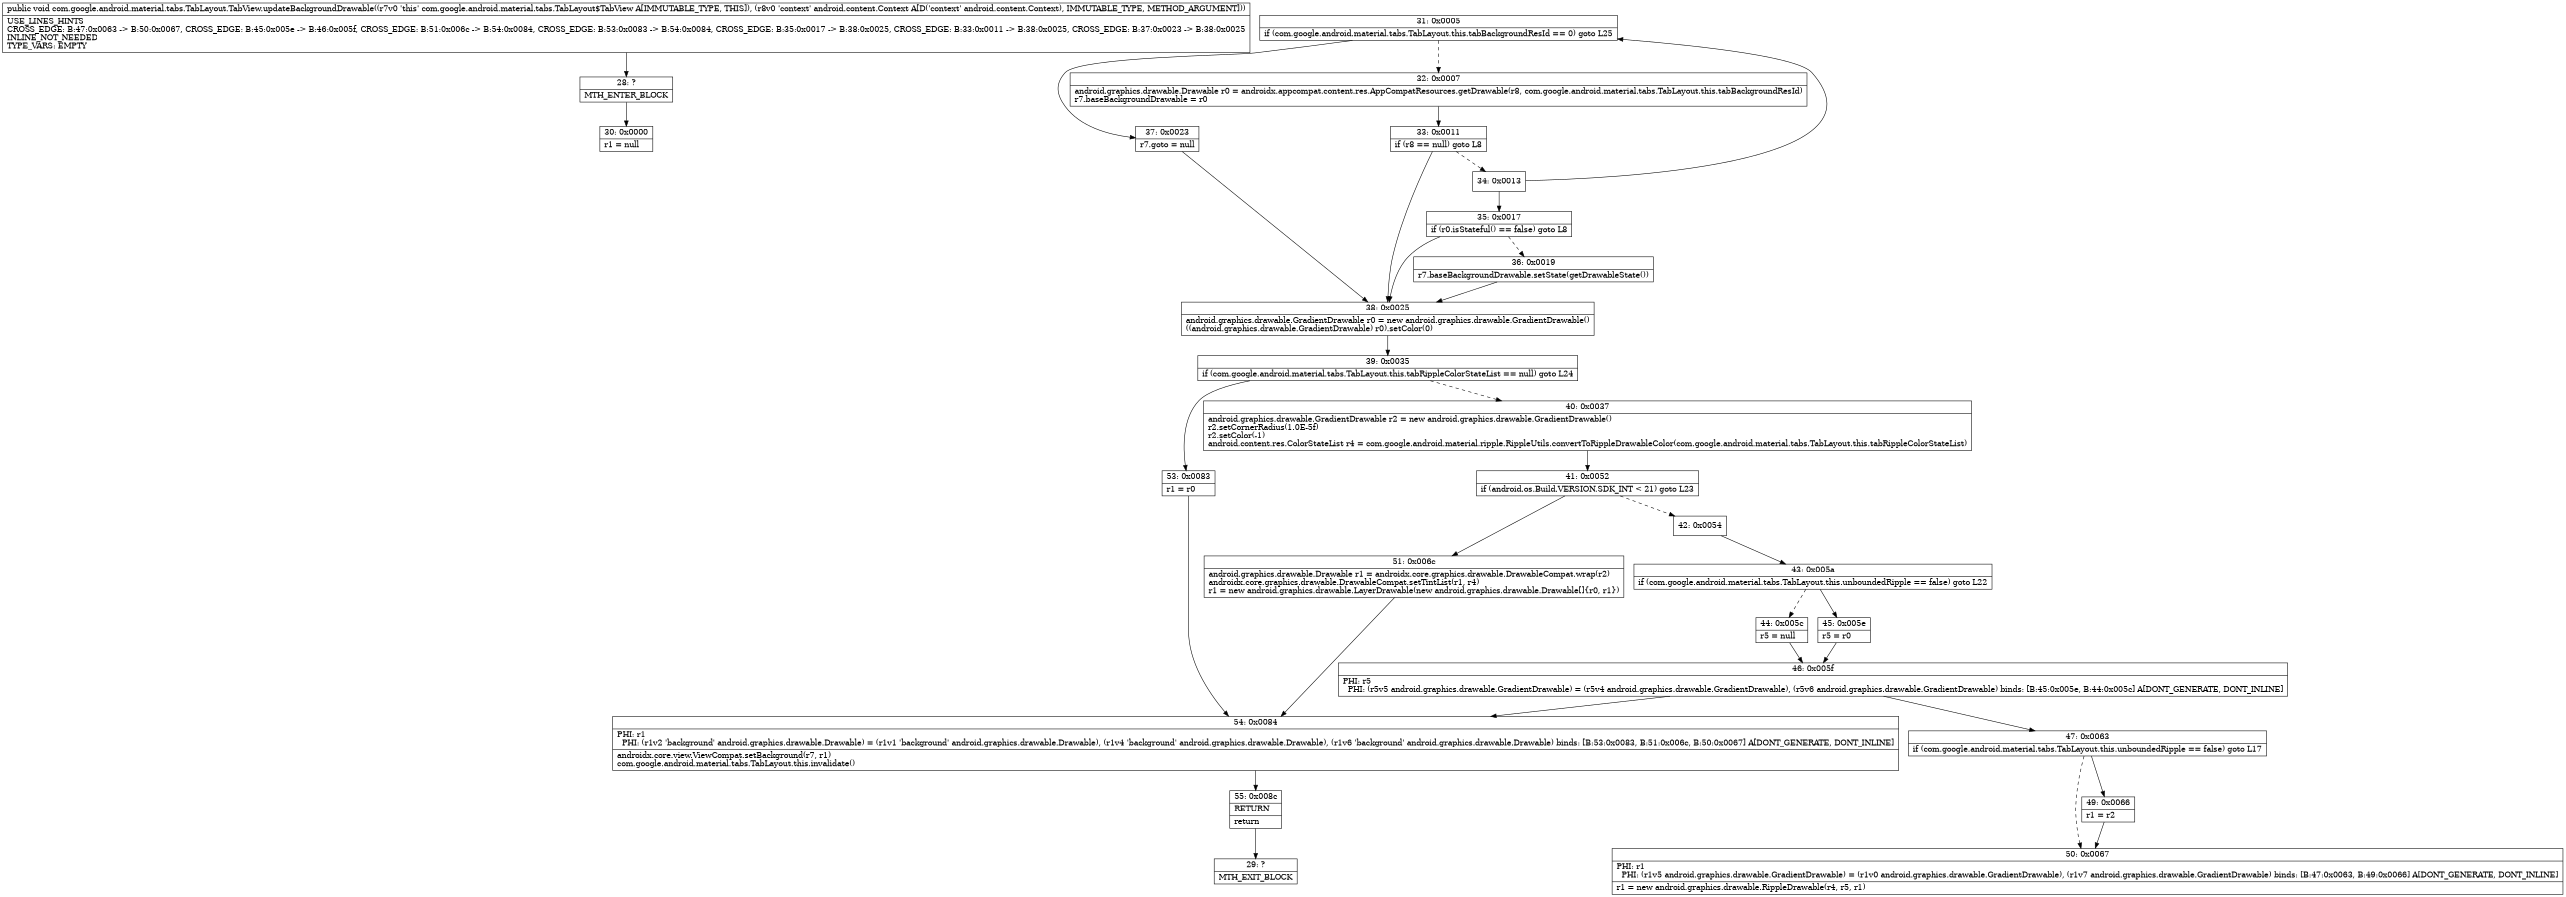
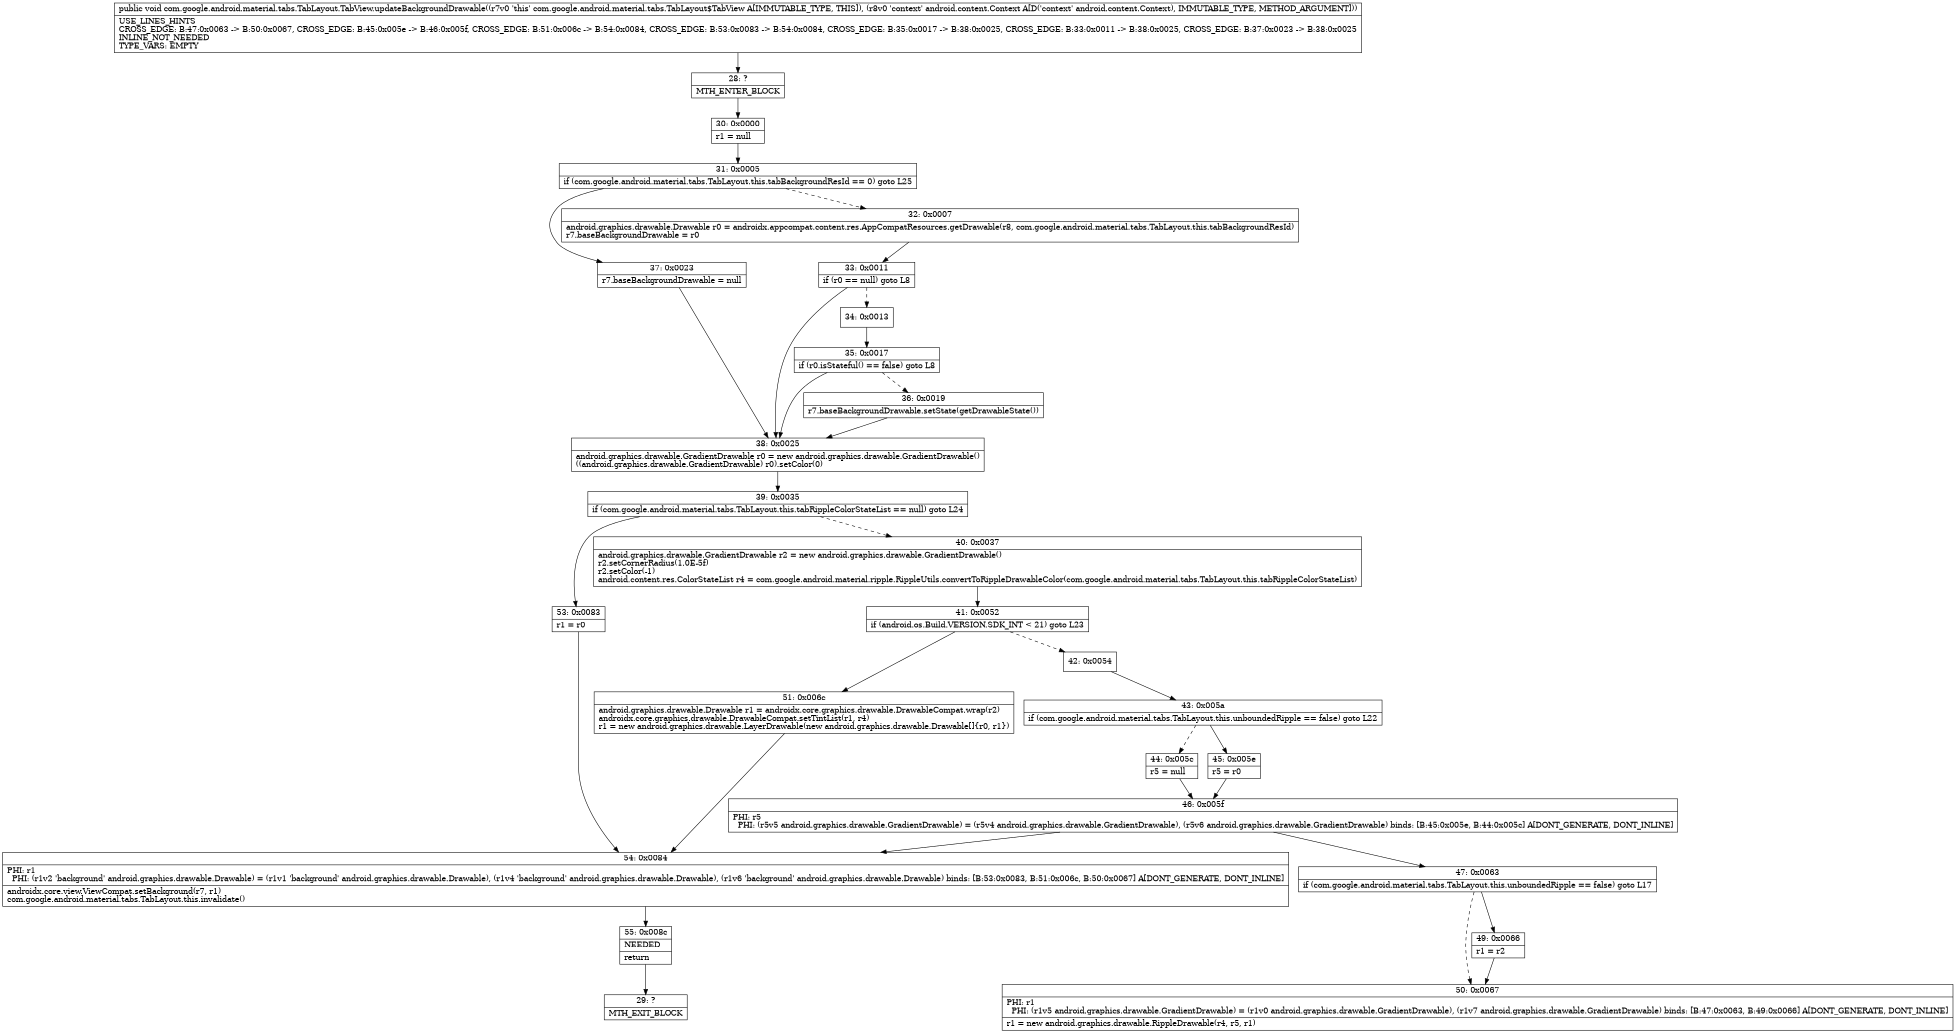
edge "34: 0x0013" -> "31: 0x0005": now "30: 0x0000" -> "31: 0x0005"
node "37: 0x0023": text "r7.goto = null" -> "r7.baseBackgroundDrawable = null"
node "33: 0x0011": text "if (r8 == null) goto L8" -> "if (r0 == null) goto L8"
node "55: 0x008c": text "RETURN" -> "NEEDED"
